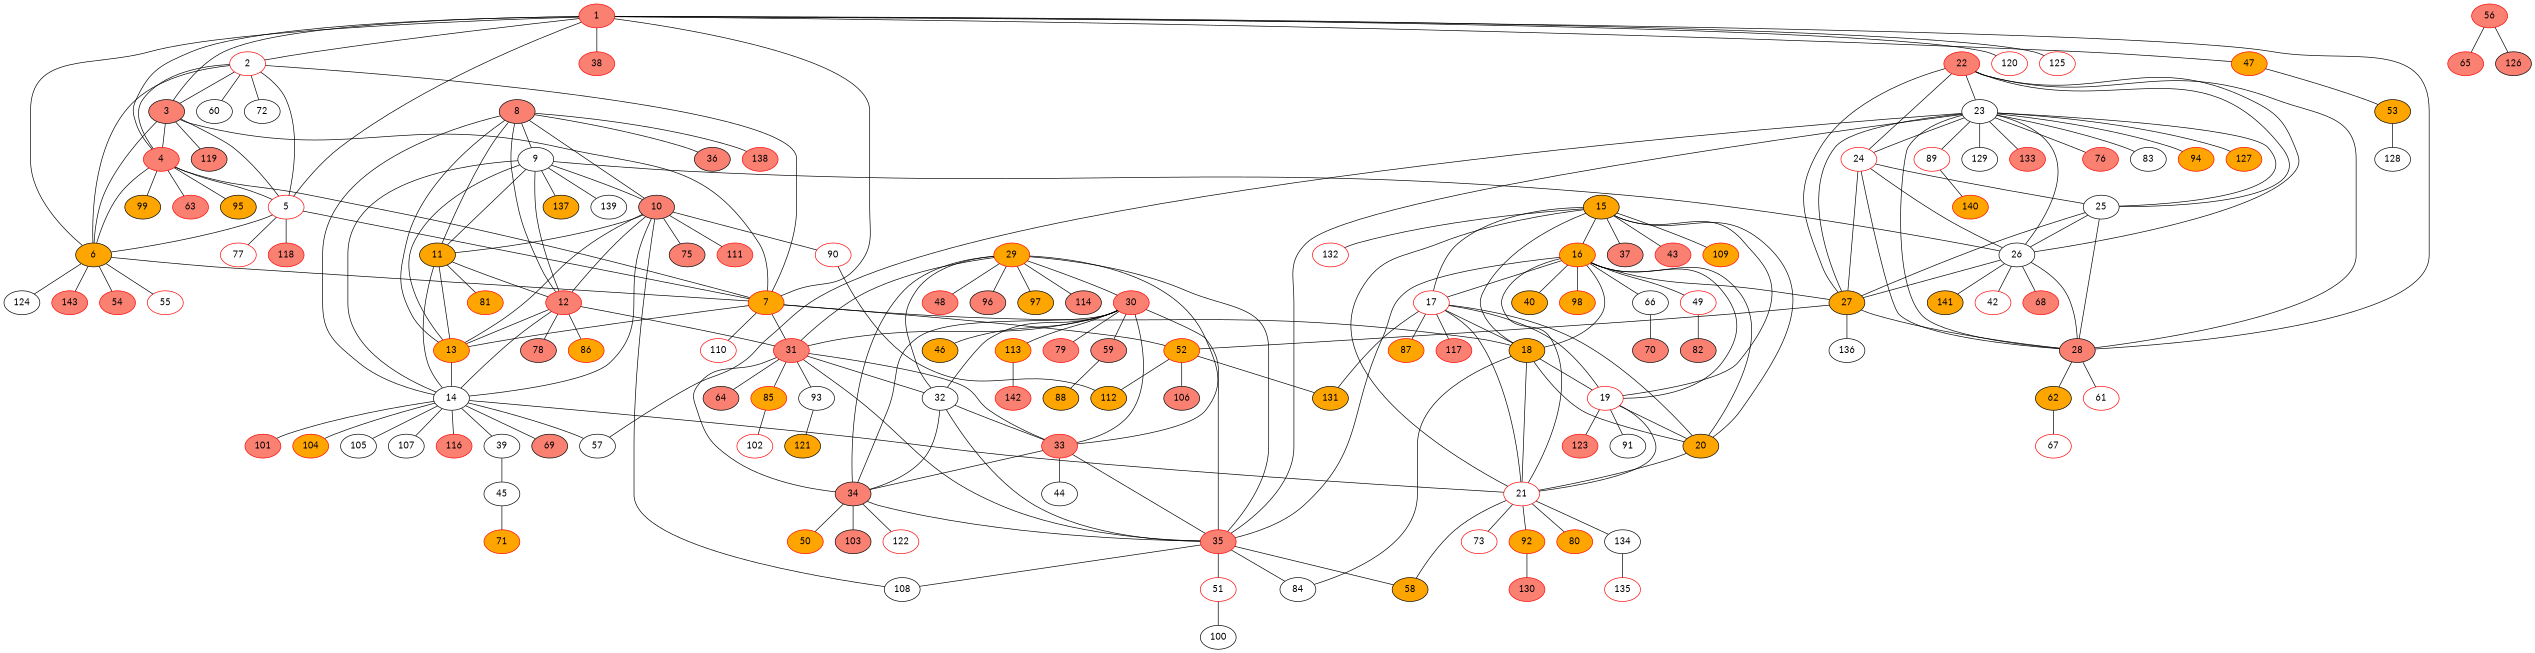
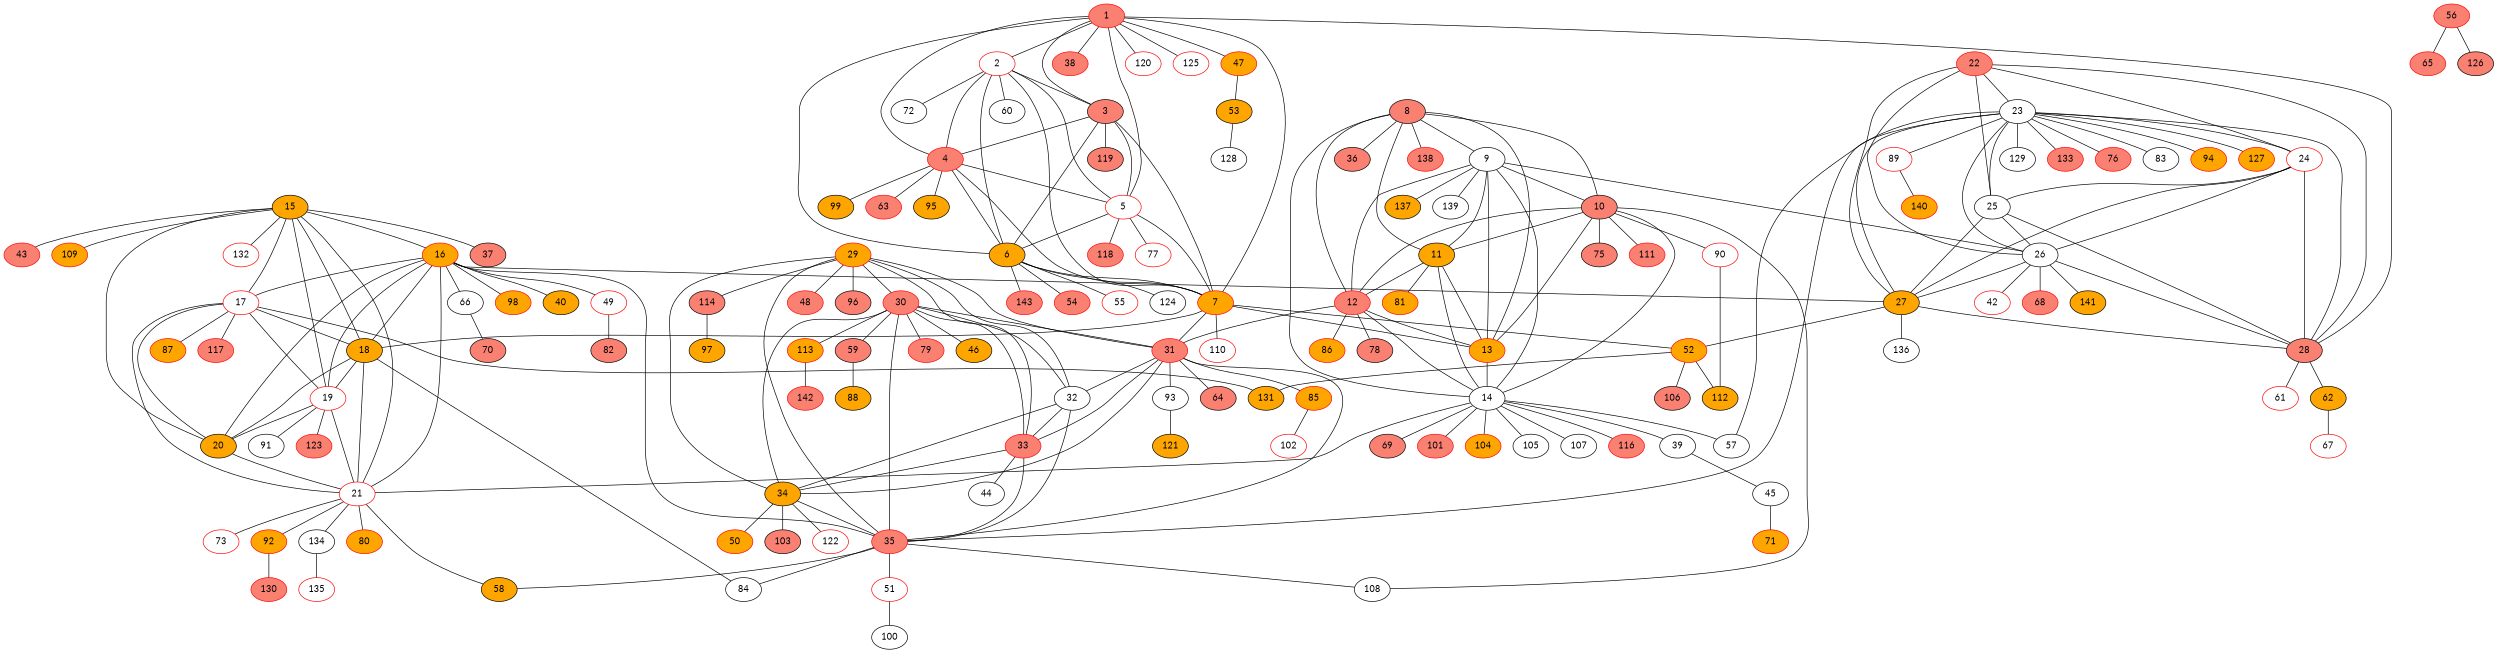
edge "29" -- "97": now "114" -- "97"
node "34": fillcolor salmon -> orange
